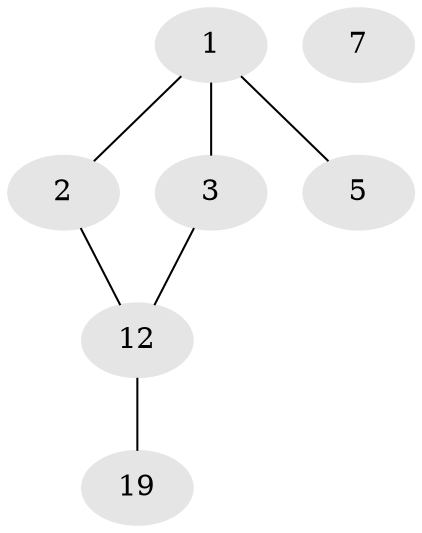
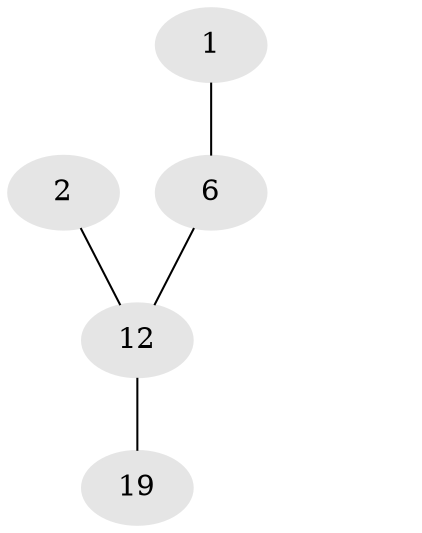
node "7": removed
edge "1" -- "2": removed
node "3": label "3" -> "6"
node "5": removed
